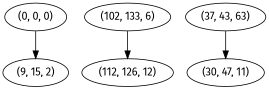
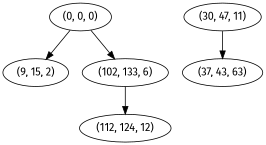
edge "(37, 43, 63)" -> "(30, 47, 11)": reversed
edge "(0, 0, 0)" -> "(102, 133, 6)": added
node "(112, 126, 12)": label "(112, 126, 12)" -> "(112, 124, 12)"
